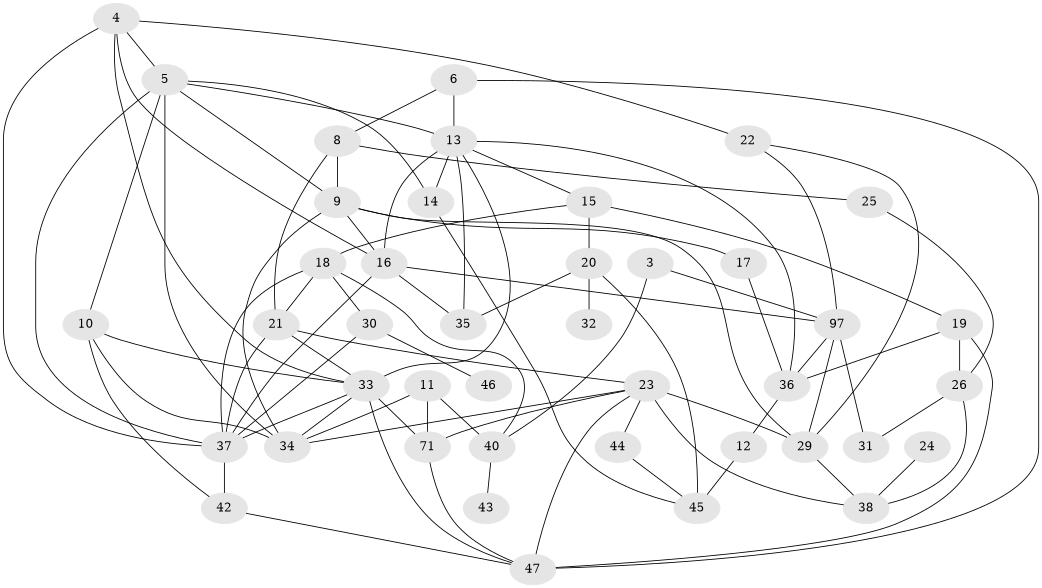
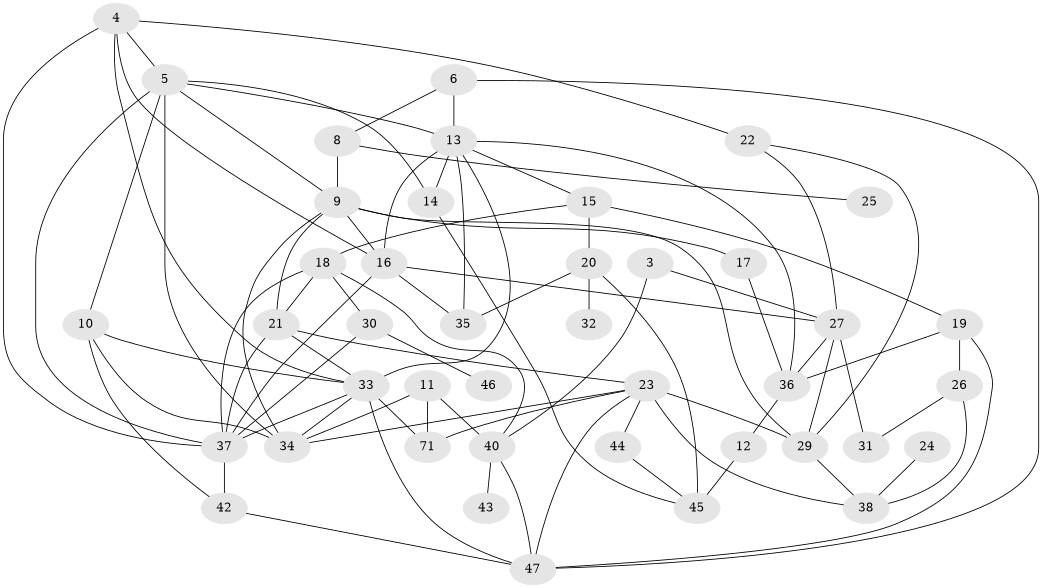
edge "8" -- "21": now "9" -- "21"
edge "25" -- "26": removed
node "97": label "97" -> "27"
edge "71" -- "47": now "40" -- "47"
